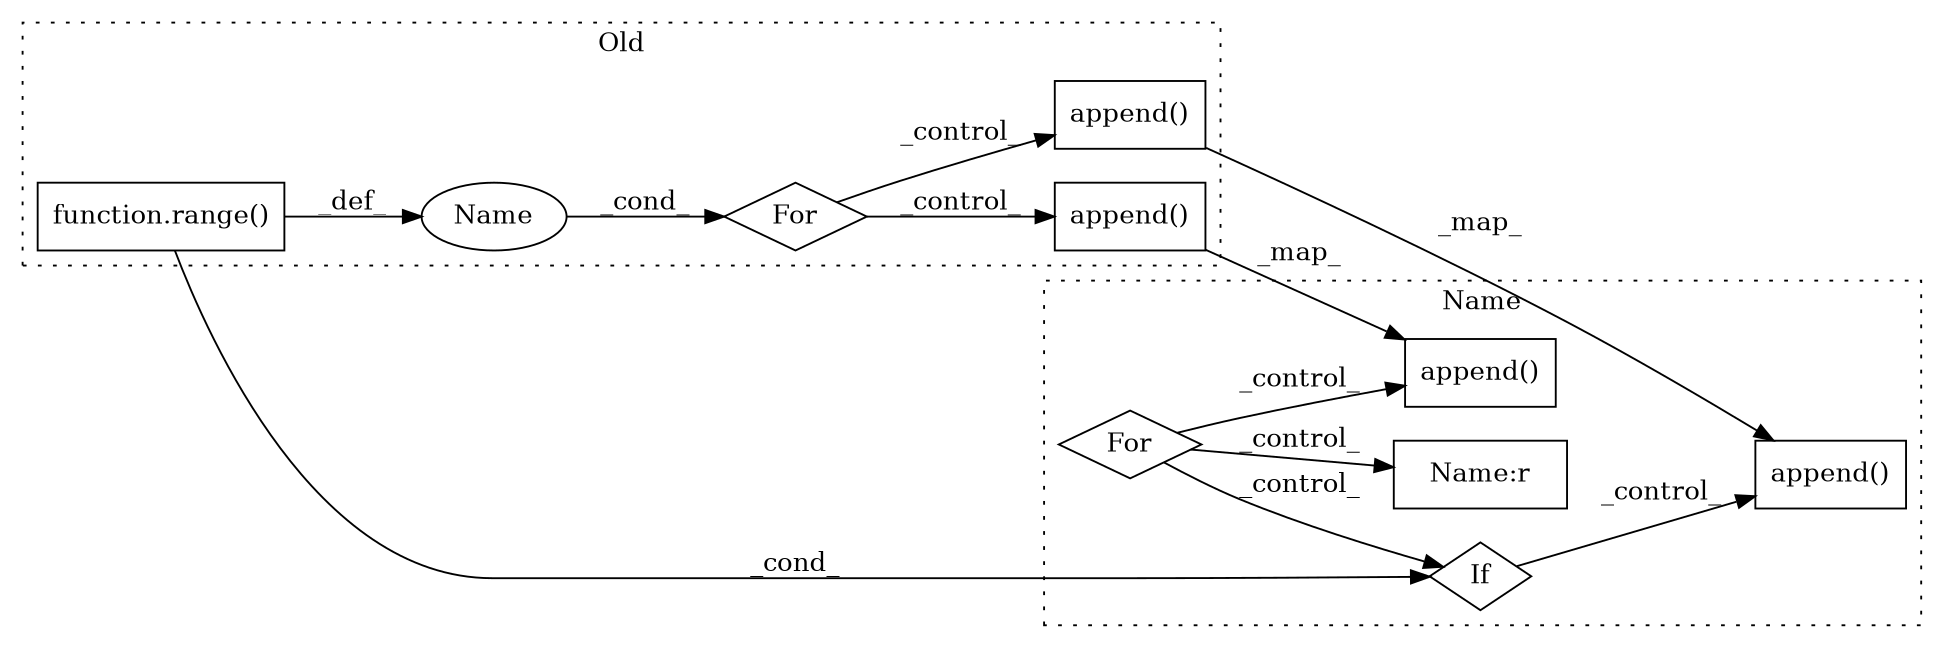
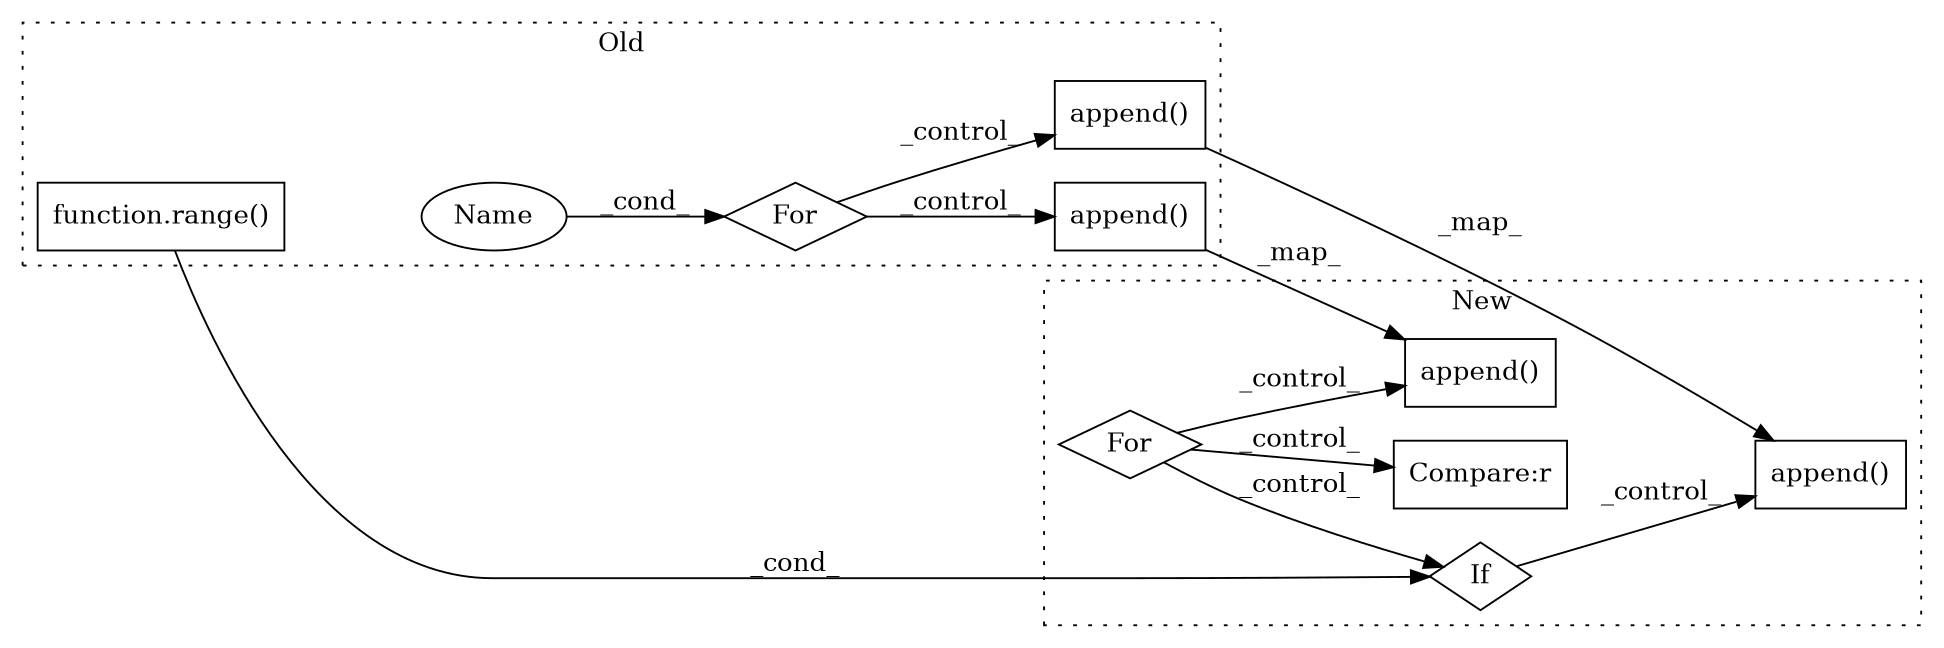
edge "function.range()" -> "Name": removed, label "_def_"
cluster "Name": label "Name" -> "New"
node "Name:r": label "Name:r" -> "Compare:r"
